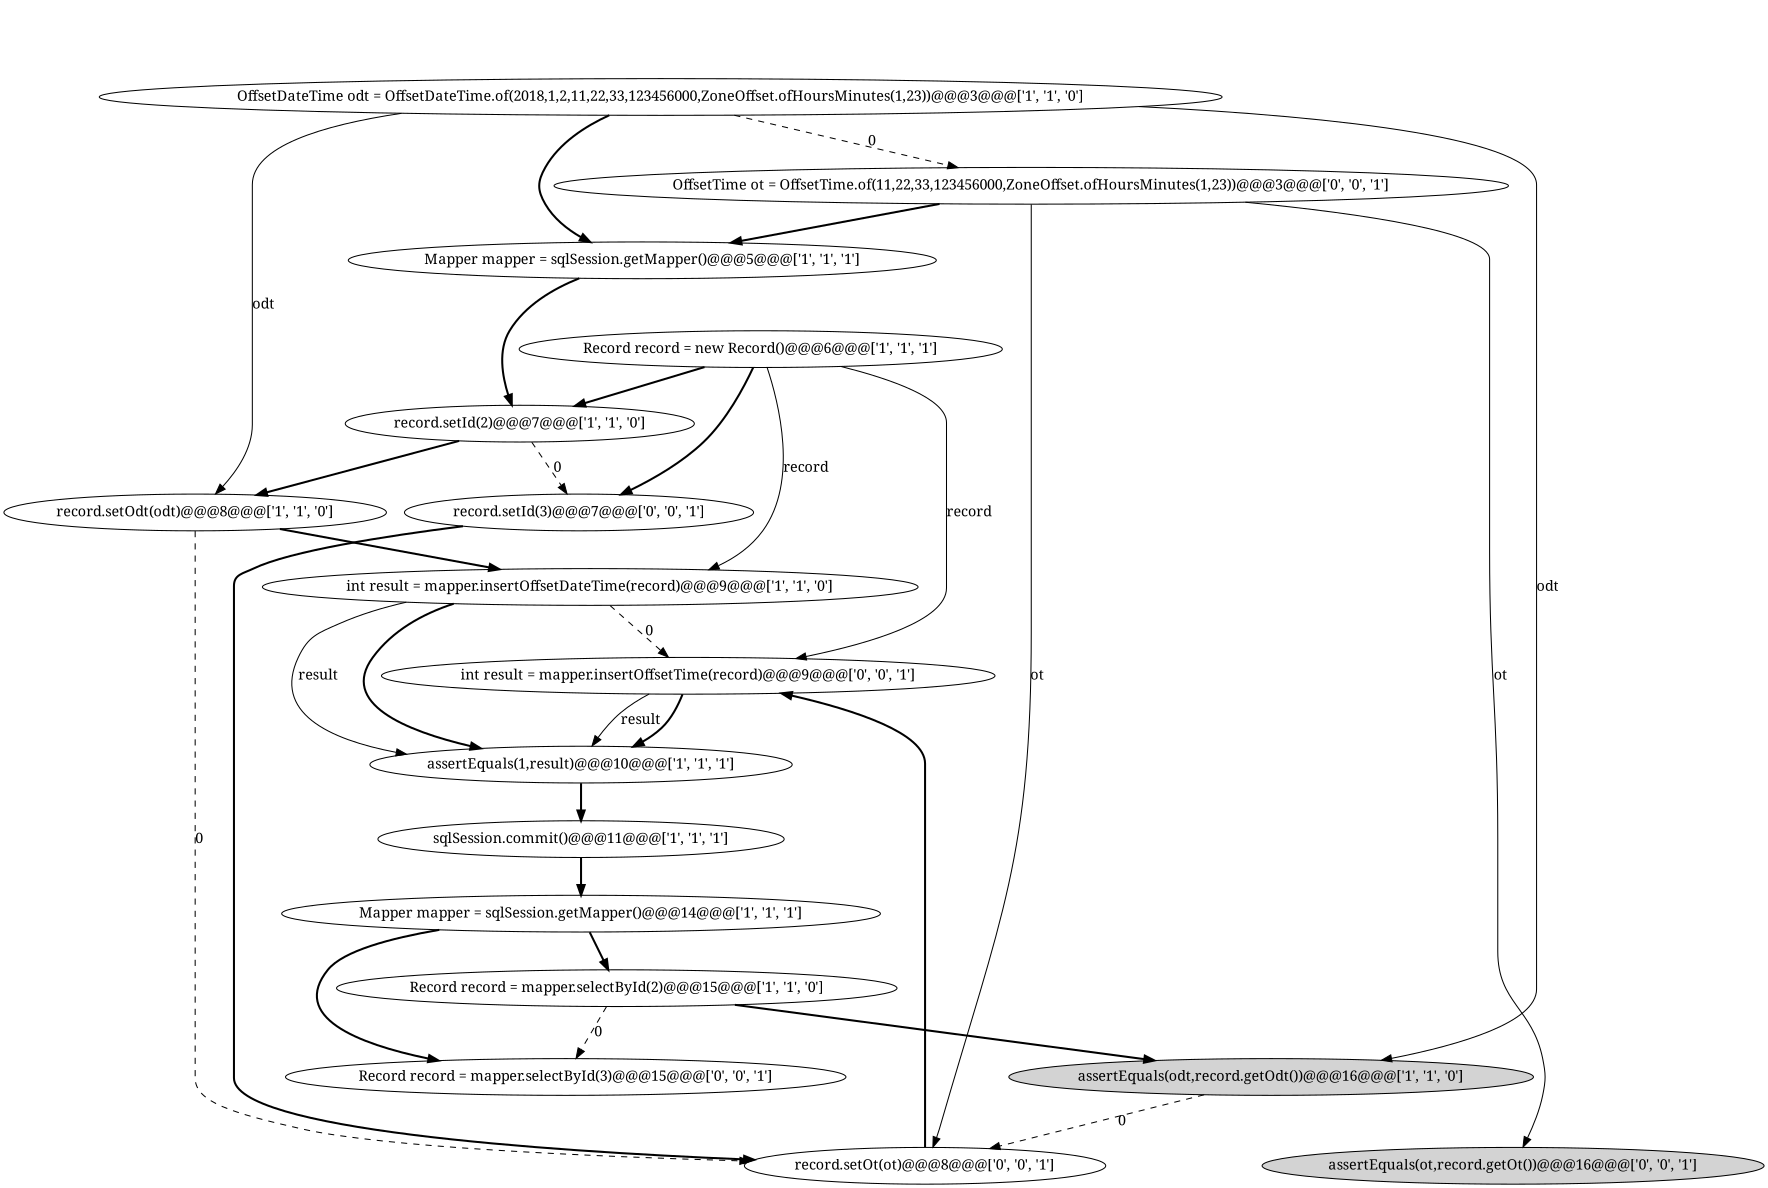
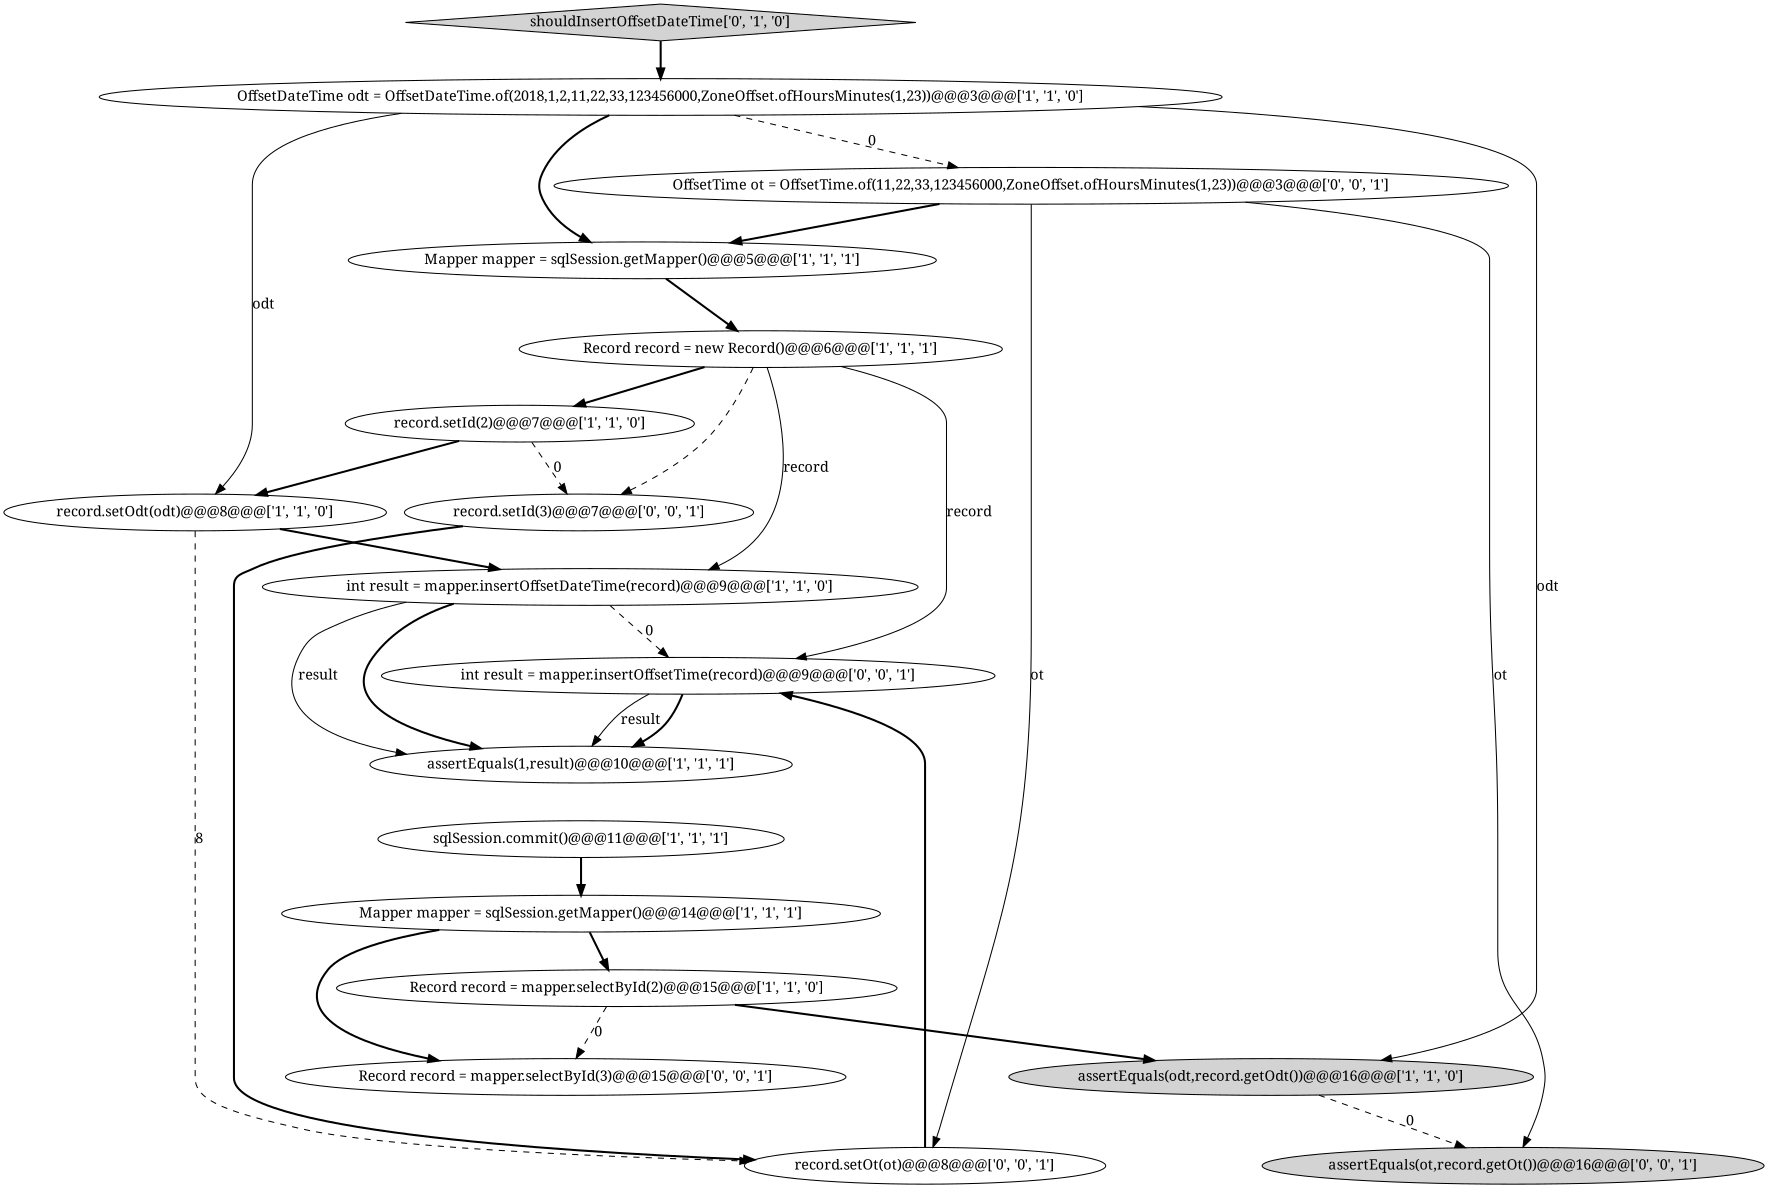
node "shouldInsertOffsetDateTime['0', '1', '0']": added
edge "Mapper mapper = sqlSession.getMapper()@@@5@@@['1', '1', '1']" -> "record.setId(2)@@@7@@@['1', '1', '0']": now "Mapper mapper = sqlSession.getMapper()@@@5@@@['1', '1', '1']" -> "Record record = new Record()@@@6@@@['1', '1', '1']"
edge "Record record = new Record()@@@6@@@['1', '1', '1']" -> "record.setId(3)@@@7@@@['0', '0', '1']": style bold -> dashed
edge "assertEquals(1,result)@@@10@@@['1', '1', '1']" -> "sqlSession.commit()@@@11@@@['1', '1', '1']": removed
edge "record.setOdt(odt)@@@8@@@['1', '1', '0']" -> "record.setOt(ot)@@@8@@@['0', '0', '1']": label "0" -> "8"
edge "assertEquals(odt,record.getOdt())@@@16@@@['1', '1', '0']" -> "record.setOt(ot)@@@8@@@['0', '0', '1']": now "assertEquals(odt,record.getOdt())@@@16@@@['1', '1', '0']" -> "assertEquals(ot,record.getOt())@@@16@@@['0', '0', '1']"
